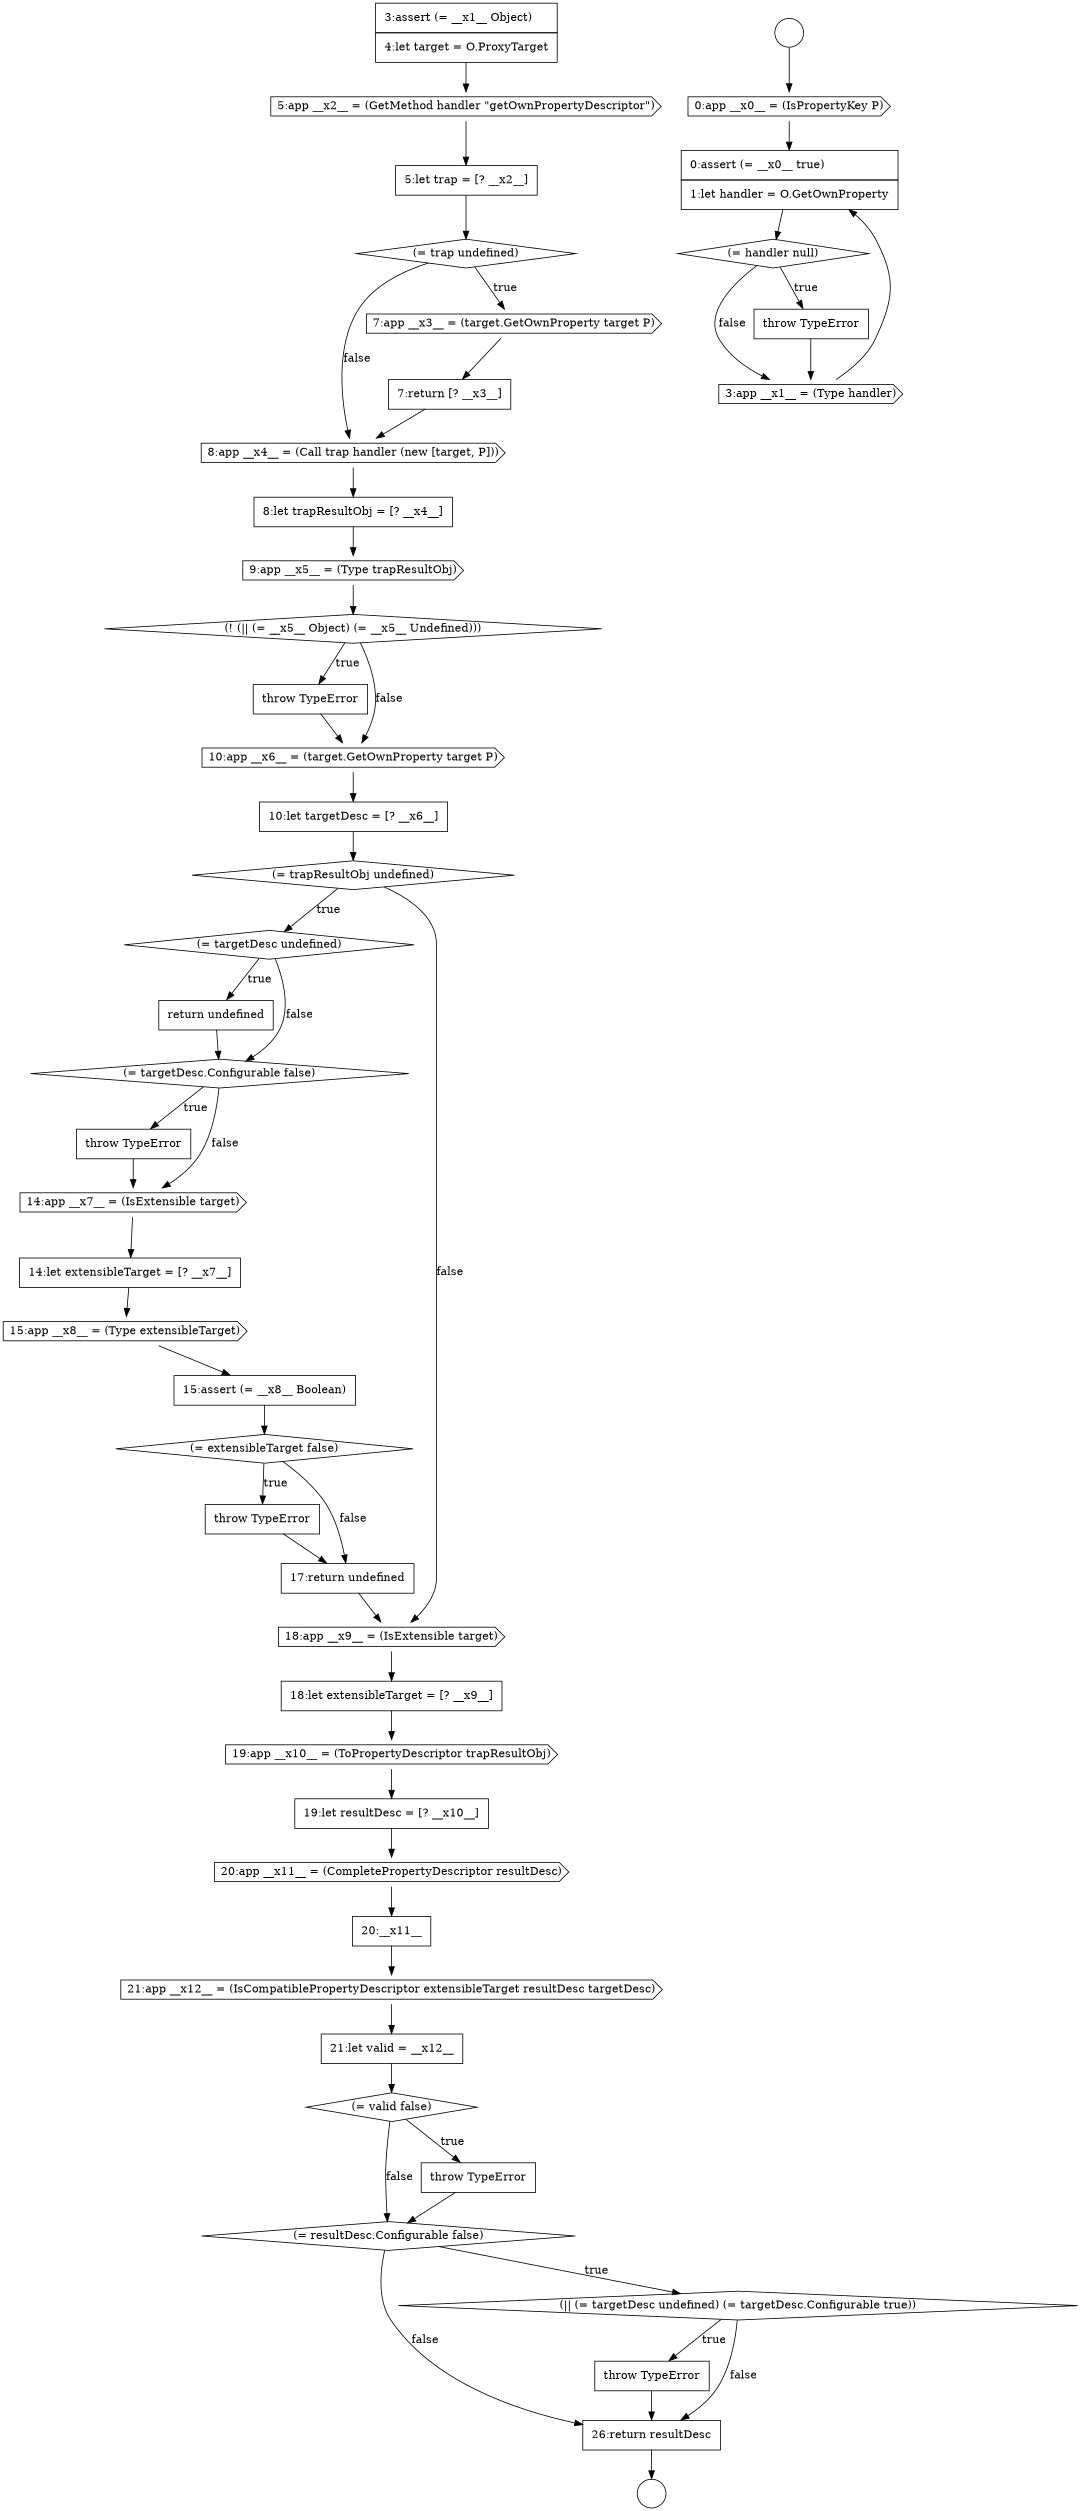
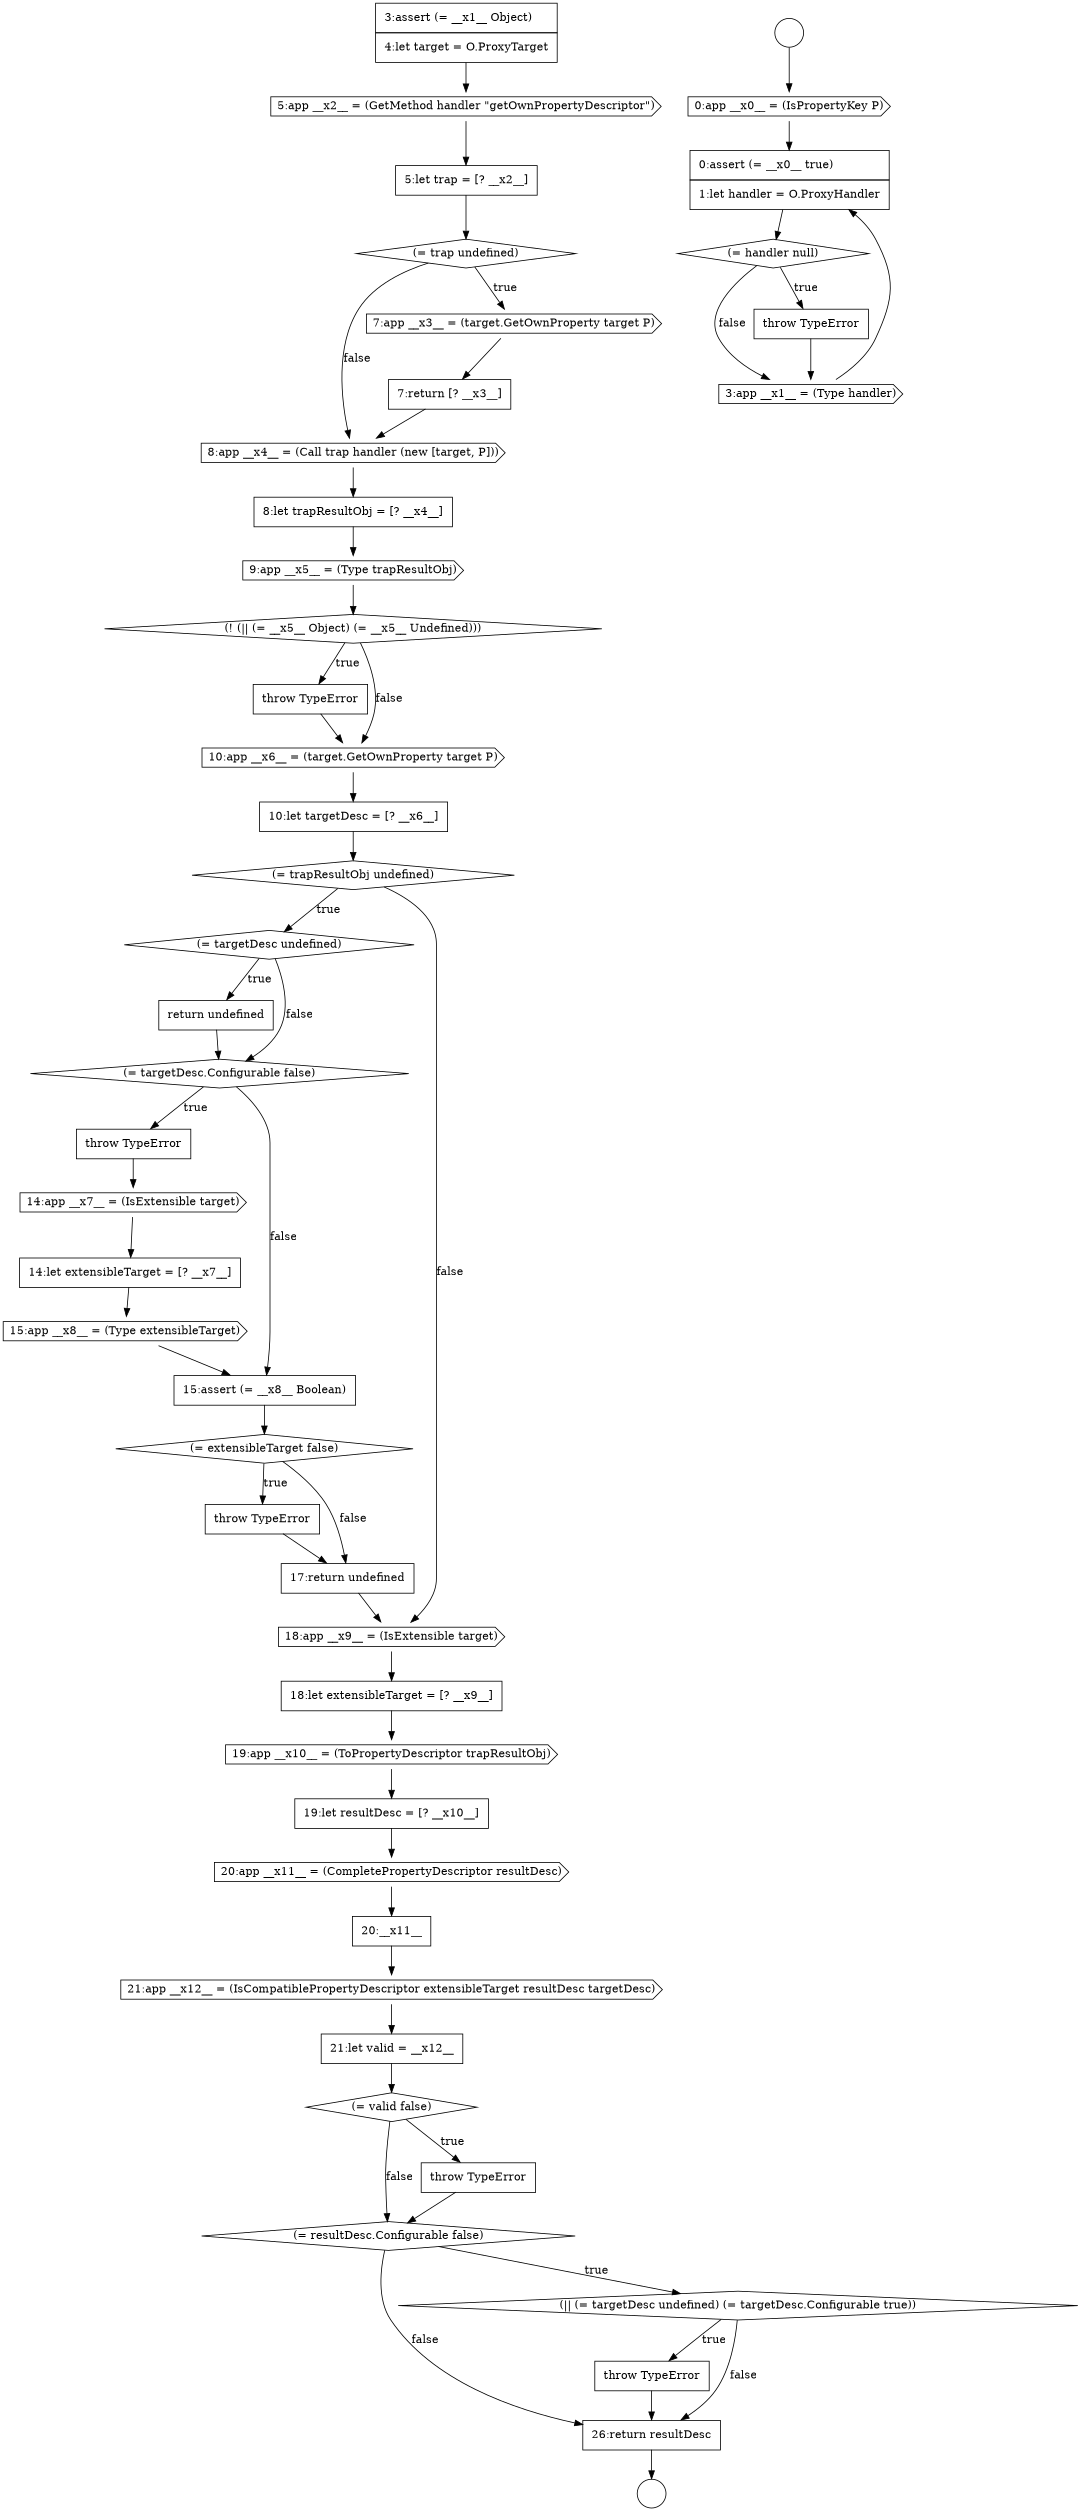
node "0:assert (= __x0__ true)": text "1:let handler = O.GetOwnProperty" -> "1:let handler = O.ProxyHandler"
edge "(= targetDesc.Configurable false)" -> "14:app __x7__ = (IsExtensible target)": now "(= targetDesc.Configurable false)" -> "15:assert (= __x8__ Boolean)"
